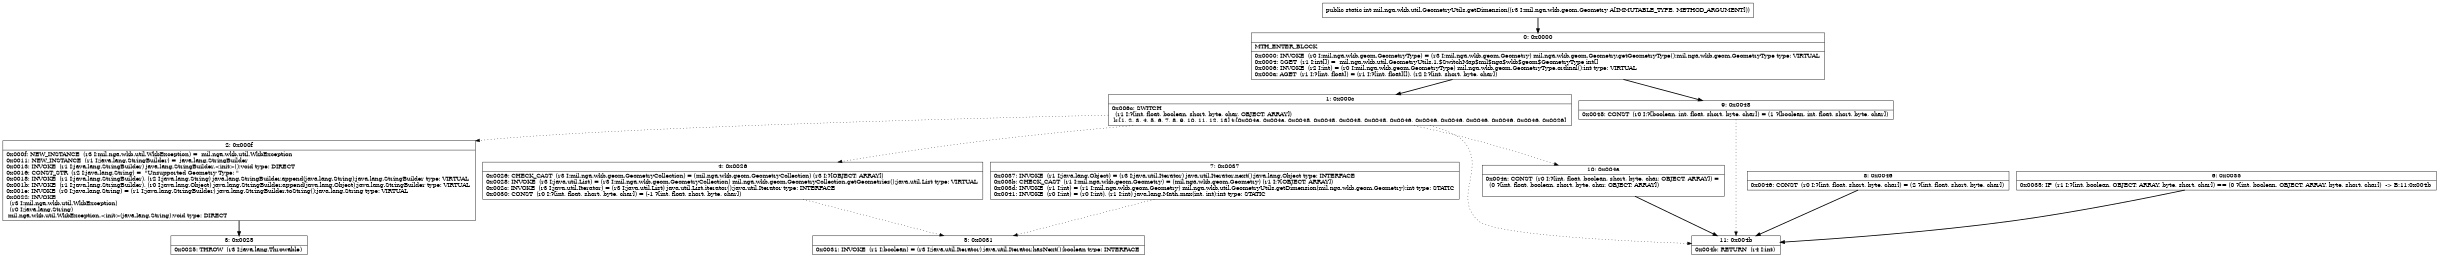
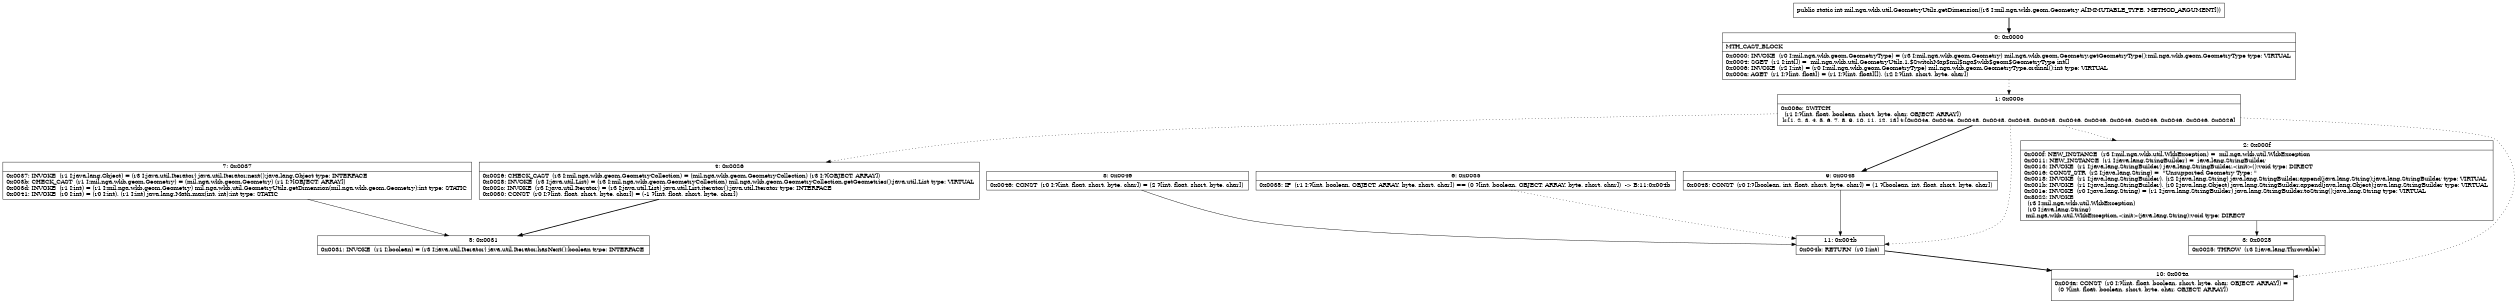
node "0: 0x0000": text "MTH_ENTER_BLOCK" -> "MTH_CAST_BLOCK"
edge "0: 0x0000" -> "1: 0x000c": style bold -> dotted
edge "0: 0x0000" -> "9: 0x0048": now "1: 0x000c" -> "9: 0x0048"
edge "9: 0x0048" -> "11: 0x004b": style dotted -> solid
node "2: 0x000f": text "0x0022: INVOKE" -> "0x8022: INVOKE"
edge "8: 0x0046" -> "11: 0x004b": style bold -> solid
edge "10: 0x004a" -> "11: 0x004b": reversed
edge "4: 0x0026" -> "5: 0x0031": style dotted -> bold
edge "7: 0x0037" -> "5: 0x0031": style dotted -> solid
edge "6: 0x0035" -> "11: 0x004b": style bold -> dotted
edge "2: 0x000f" -> "3: 0x0025": style bold -> solid
node "11: 0x004b": text "0x004b: RETURN  (r4 I:int)" -> "0x004b: RETURN  (r0 I:int)"
